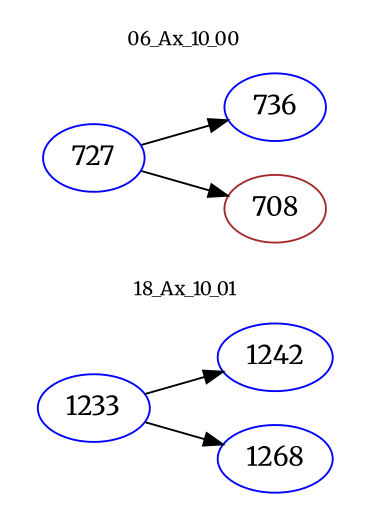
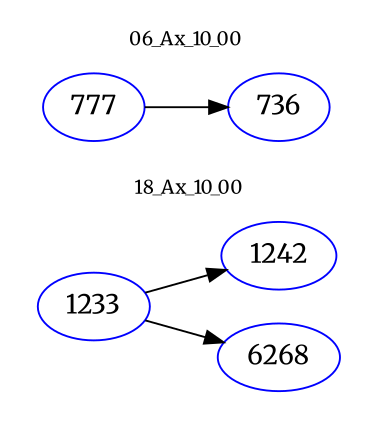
node "727": label "727" -> "777"
node "708": removed
cluster "18_Ax_10_01": label "18_Ax_10_01" -> "18_Ax_10_00"
node "1268": label "1268" -> "6268"
